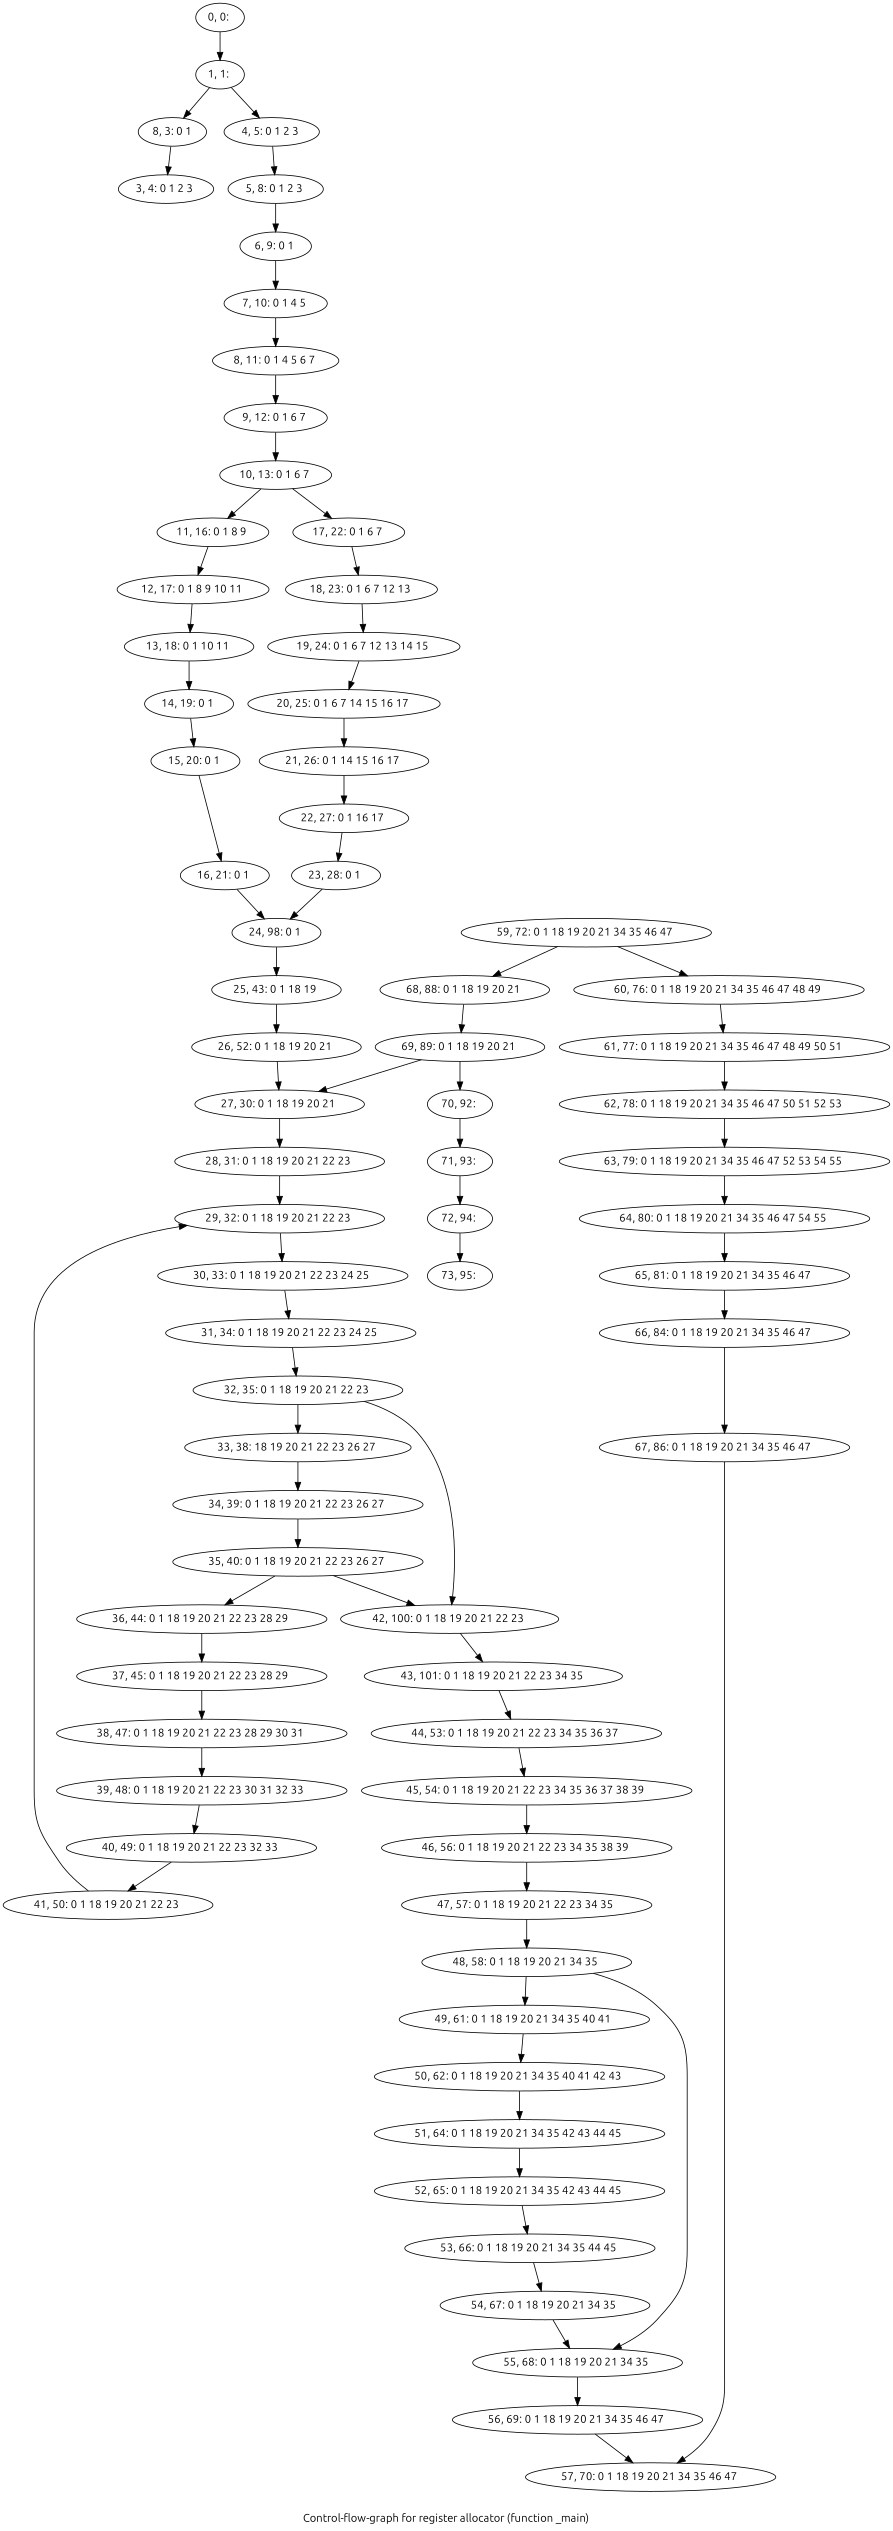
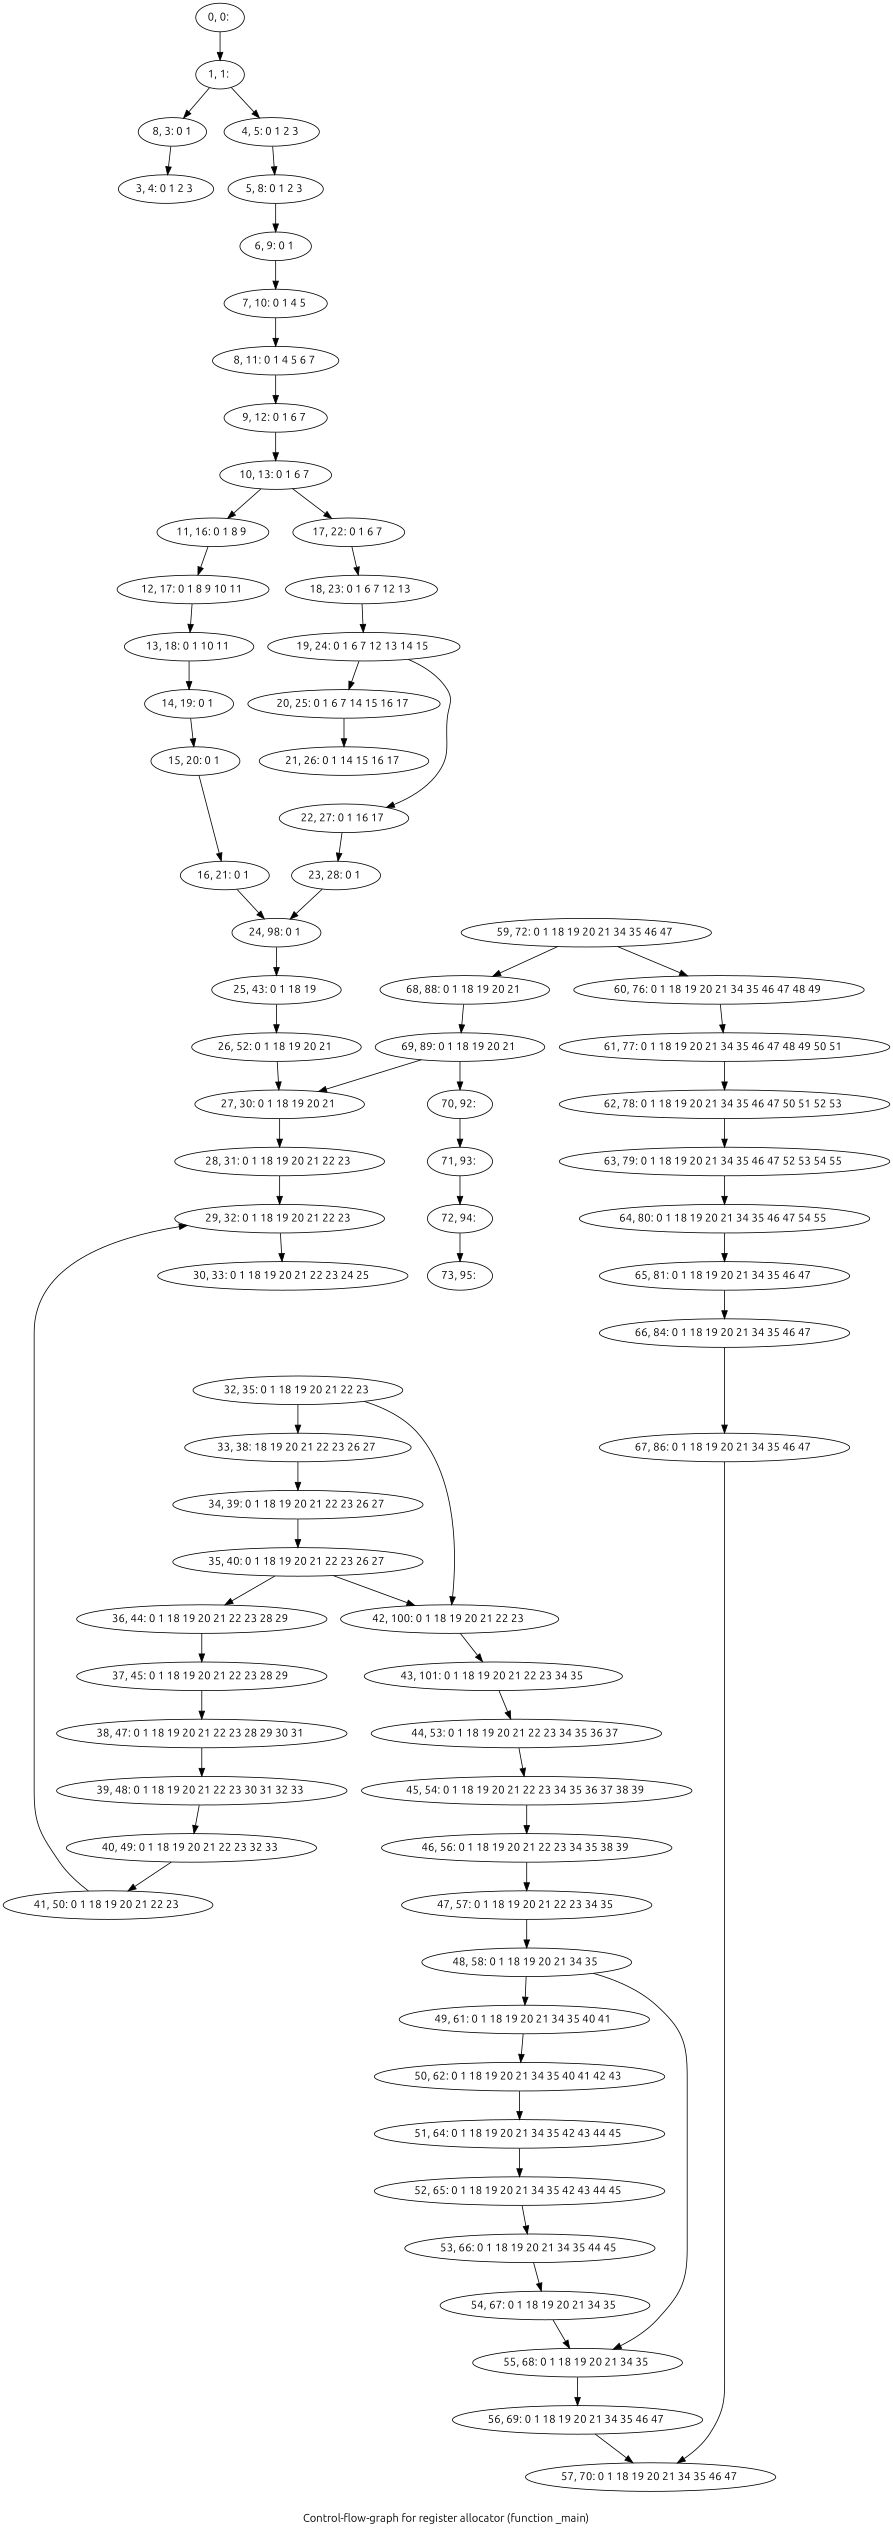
edge "21, 26: 0 1 14 15 16 17" -> "22, 27: 0 1 16 17": now "19, 24: 0 1 6 7 12 13 14 15" -> "22, 27: 0 1 16 17"
node "31, 34: 0 1 18 19 20 21 22 23 24 25": removed
